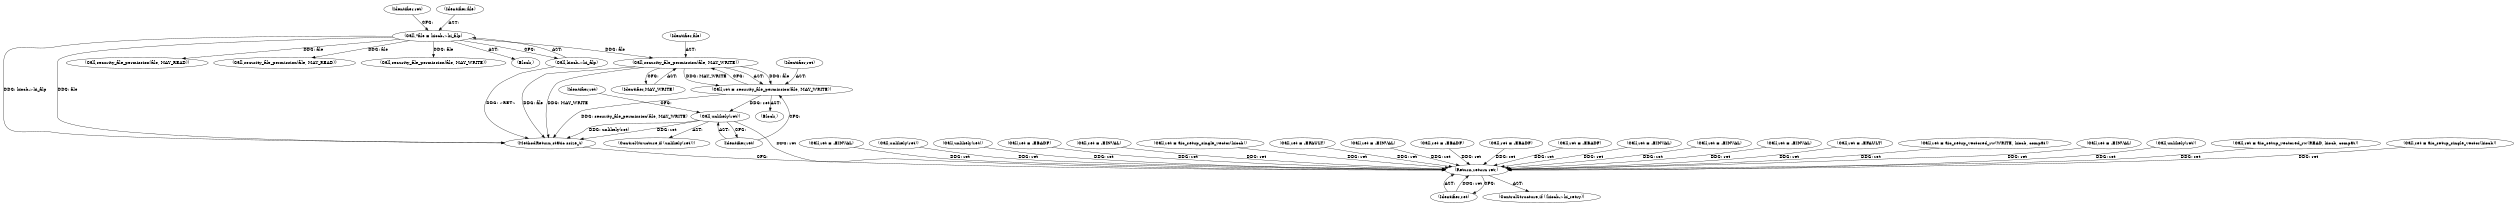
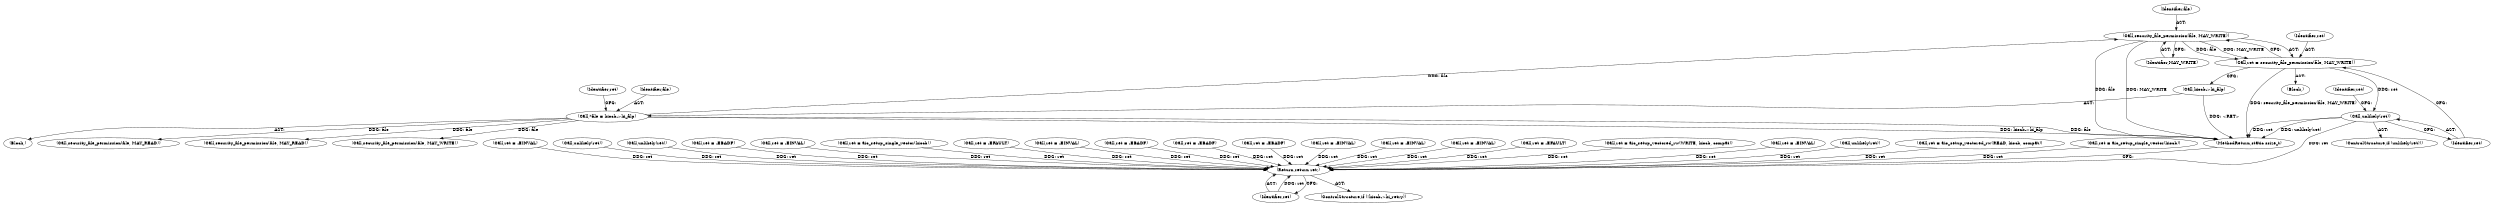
edge "(Call,*file = kiocb->ki_filp)" -> "(Call,kiocb->ki_filp)": now "(Call,ret = security_file_permission(file, MAY_WRITE))" -> "(Call,kiocb->ki_filp)"
